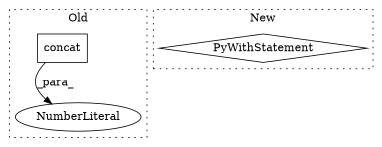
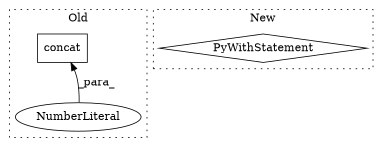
edge "concat" -> "NumberLiteral": reversed
